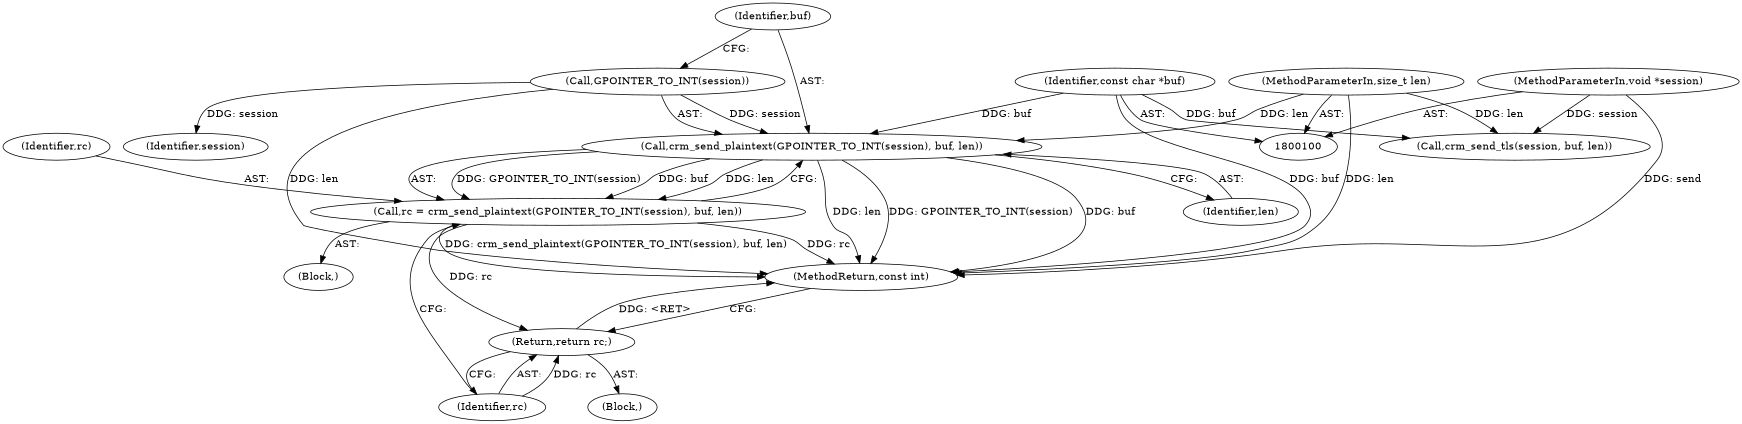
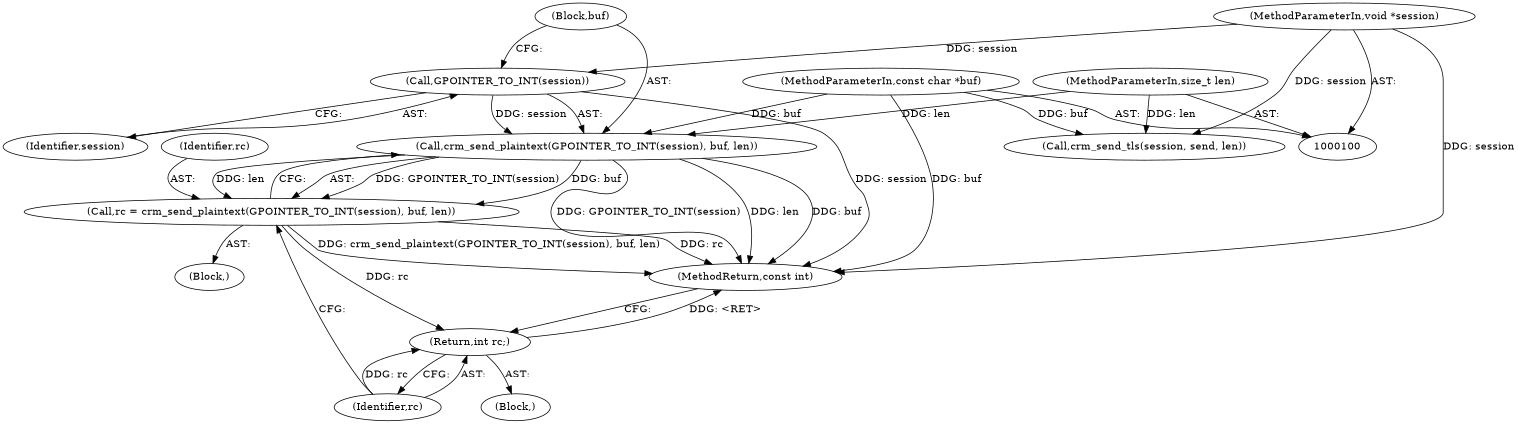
node "(Identifier,buf)": label "(Identifier,buf)" -> "(Block,buf)"
edge "(MethodParameterIn,void *session)" -> "(Call,GPOINTER_TO_INT(session))": added, label "DDG: session"
node "(Identifier,const char *buf)": label "(Identifier,const char *buf)" -> "(MethodParameterIn,const char *buf)"
edge "(Call,GPOINTER_TO_INT(session))" -> "(Identifier,session)": label "DDG: session" -> "CFG: "
edge "(Identifier,session)" -> "(Call,GPOINTER_TO_INT(session))": added, label "AST:"
node "1800100": label "1800100" -> "1000100"
node "(Call,crm_send_tls(session, buf, len))": label "(Call,crm_send_tls(session, buf, len))" -> "(Call,crm_send_tls(session, send, len))"
edge "(Call,GPOINTER_TO_INT(session))" -> "(MethodReturn,const int)": label "DDG: len" -> "DDG: session"
edge "(MethodParameterIn,void *session)" -> "(MethodReturn,const int)": label "DDG: send" -> "DDG: session"
node "(Identifier,len)": removed
edge "(MethodParameterIn,size_t len)" -> "(MethodReturn,const int)": removed, label "DDG: len"
node "(Return,return rc;)": label "(Return,return rc;)" -> "(Return,int rc;)"
